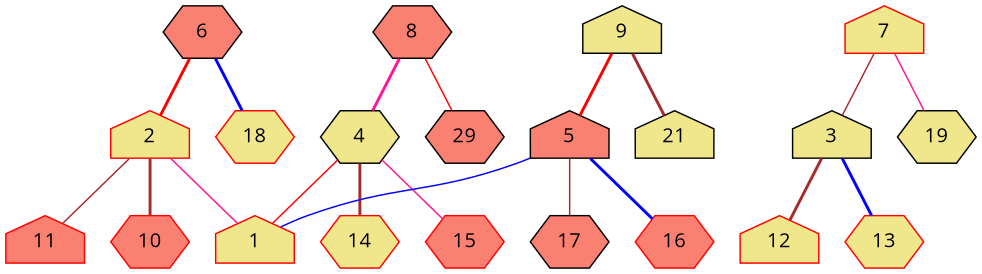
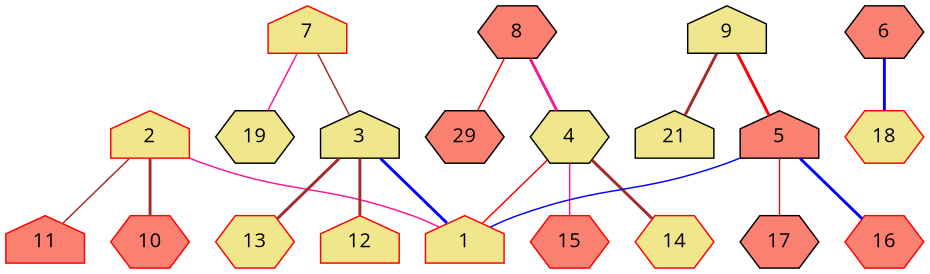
edge "6" -- "2": removed
edge "3" -- "13": color blue -> brown
edge "3" -- "1": added
